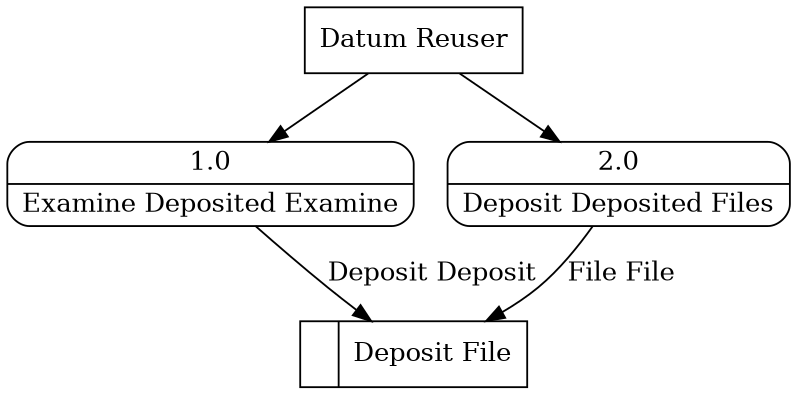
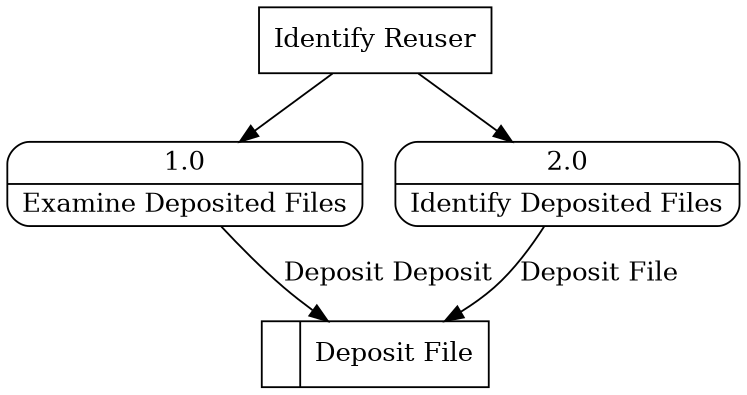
node "Datum Reuser": label "Datum Reuser" -> "Identify Reuser"
node "1.0": text "Examine Deposited Examine" -> "Examine Deposited Files"
node "2.0": text "Deposit Deposited Files" -> "Identify Deposited Files"
edge "2.0" -> "Deposit File": label "File File" -> "Deposit File"
